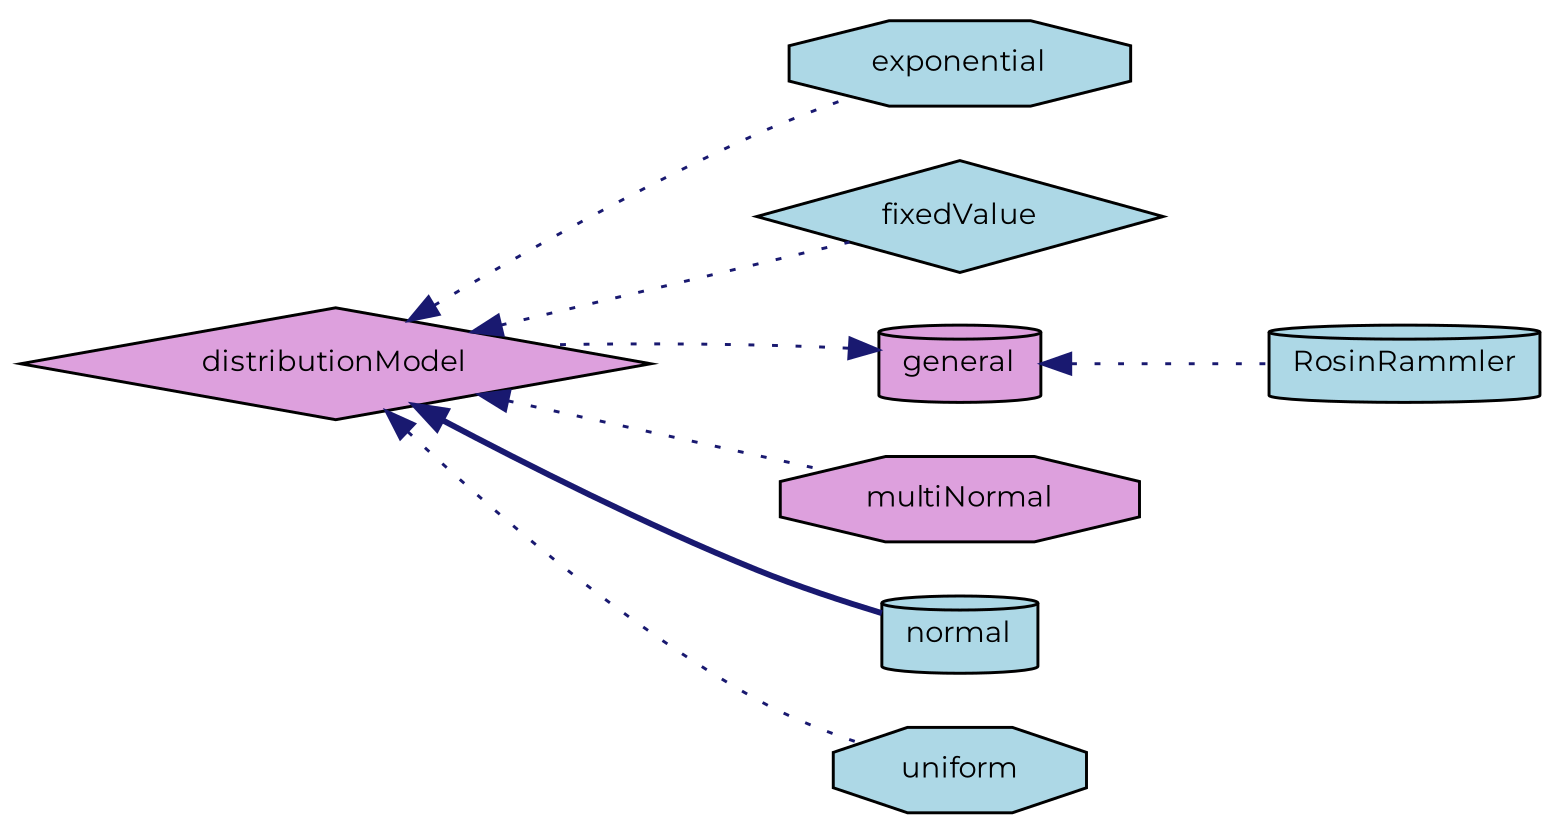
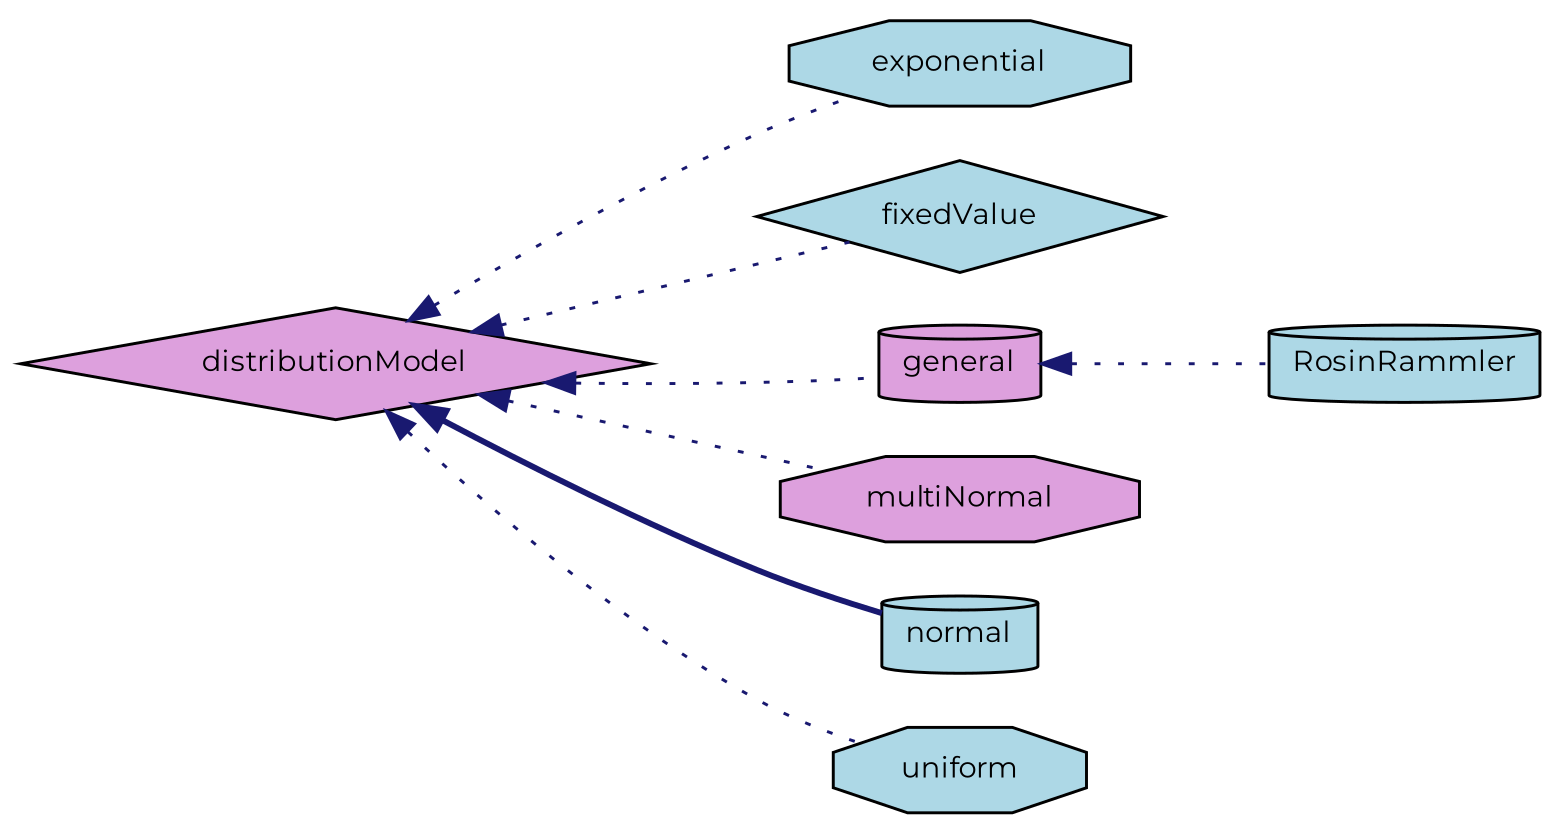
edge "distributionModel" -> "general": reversed
